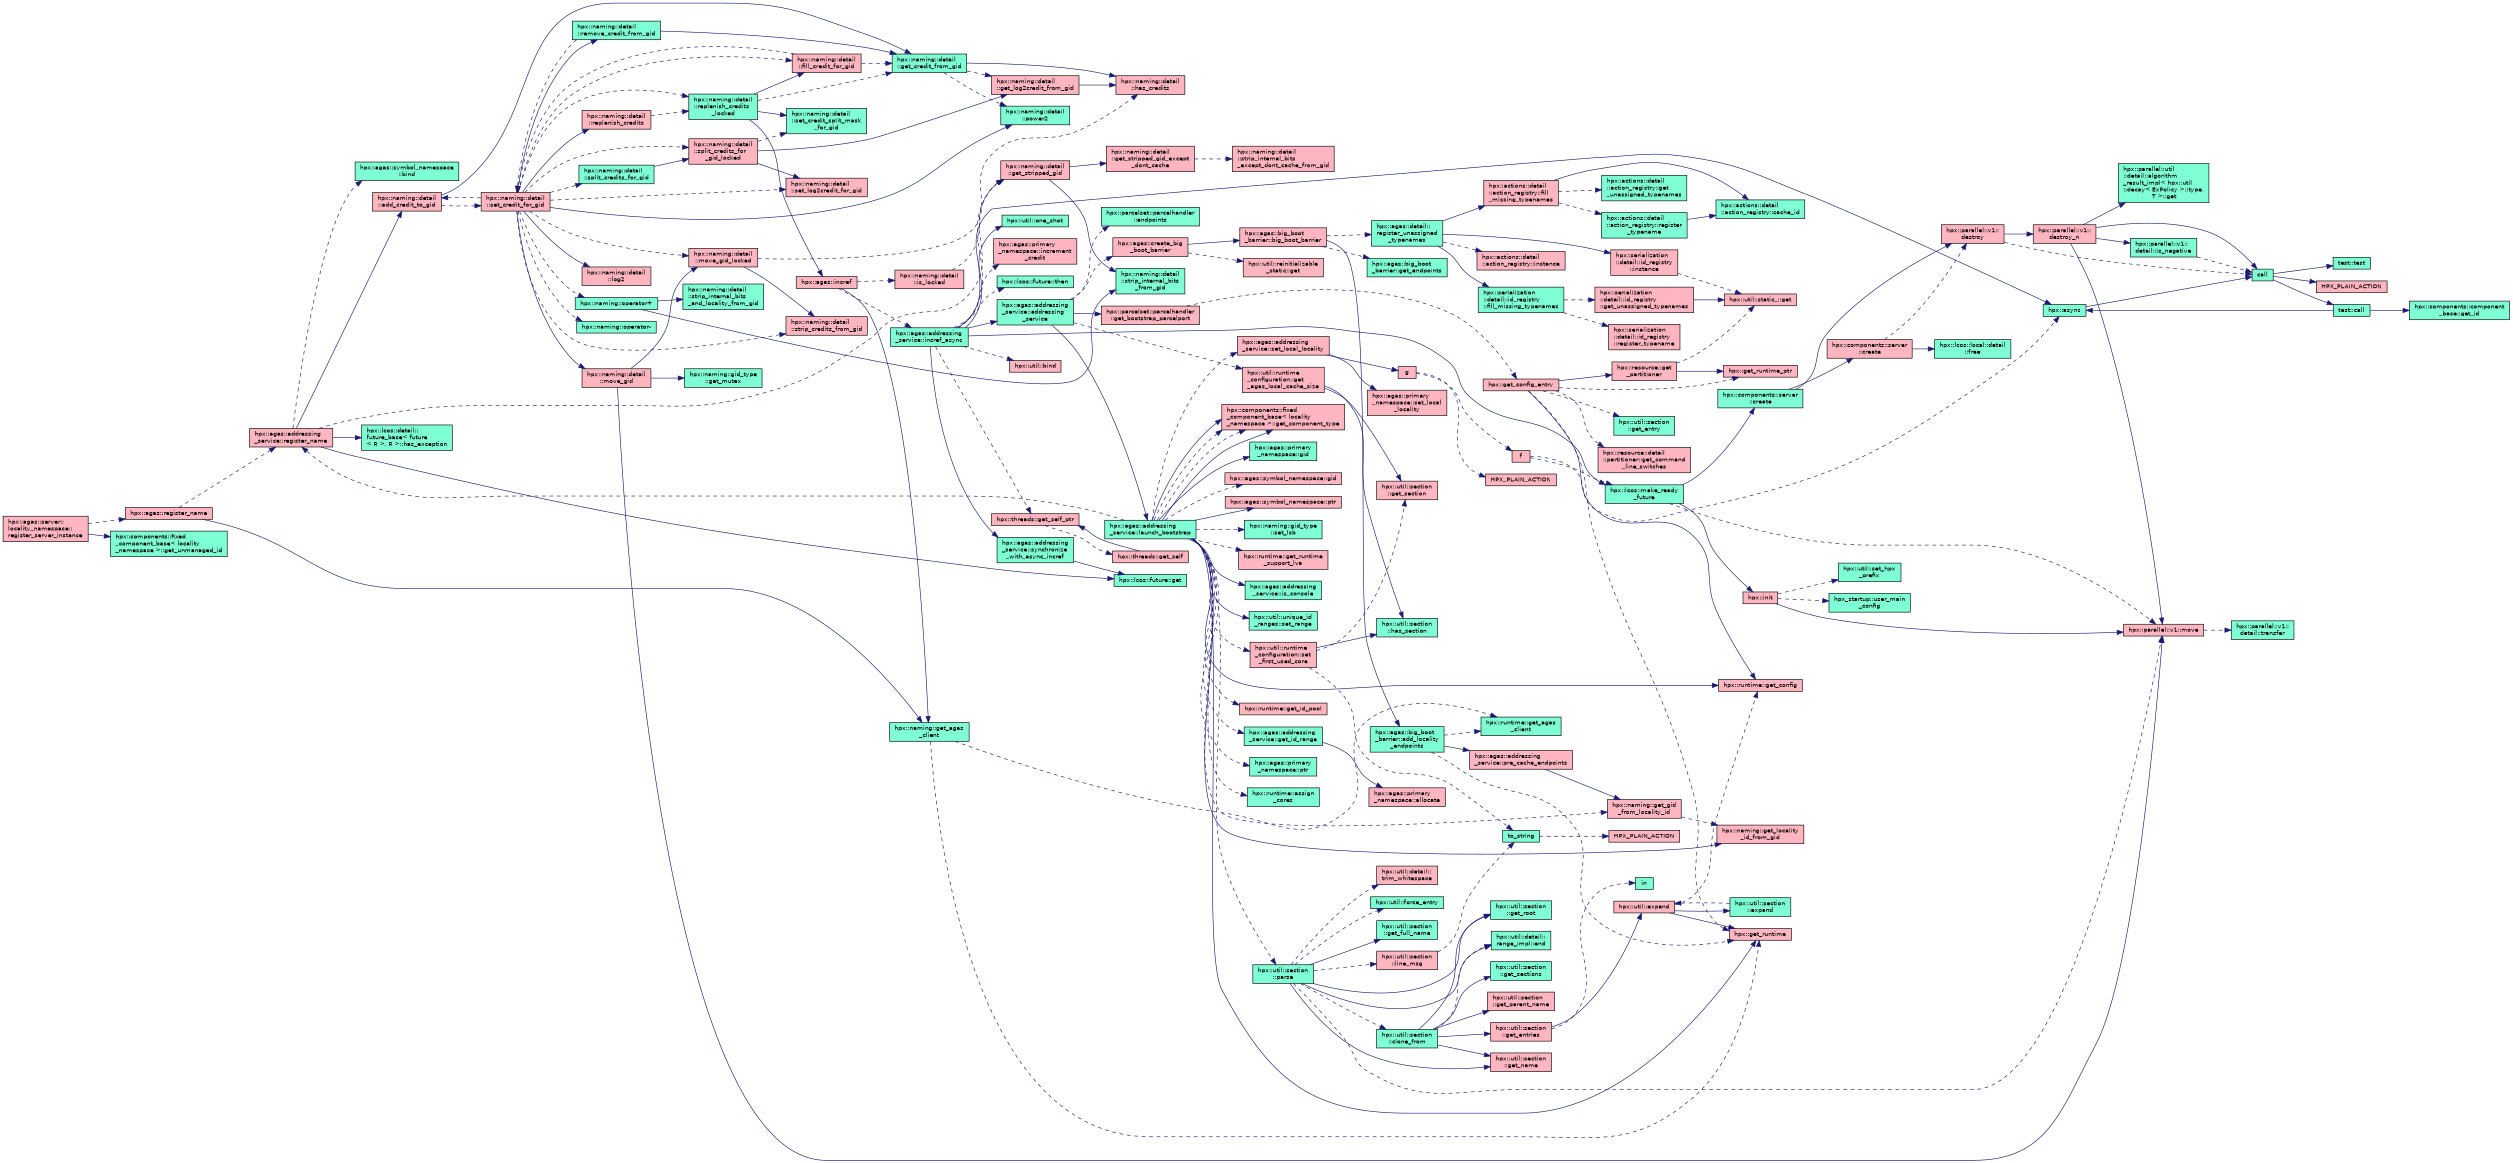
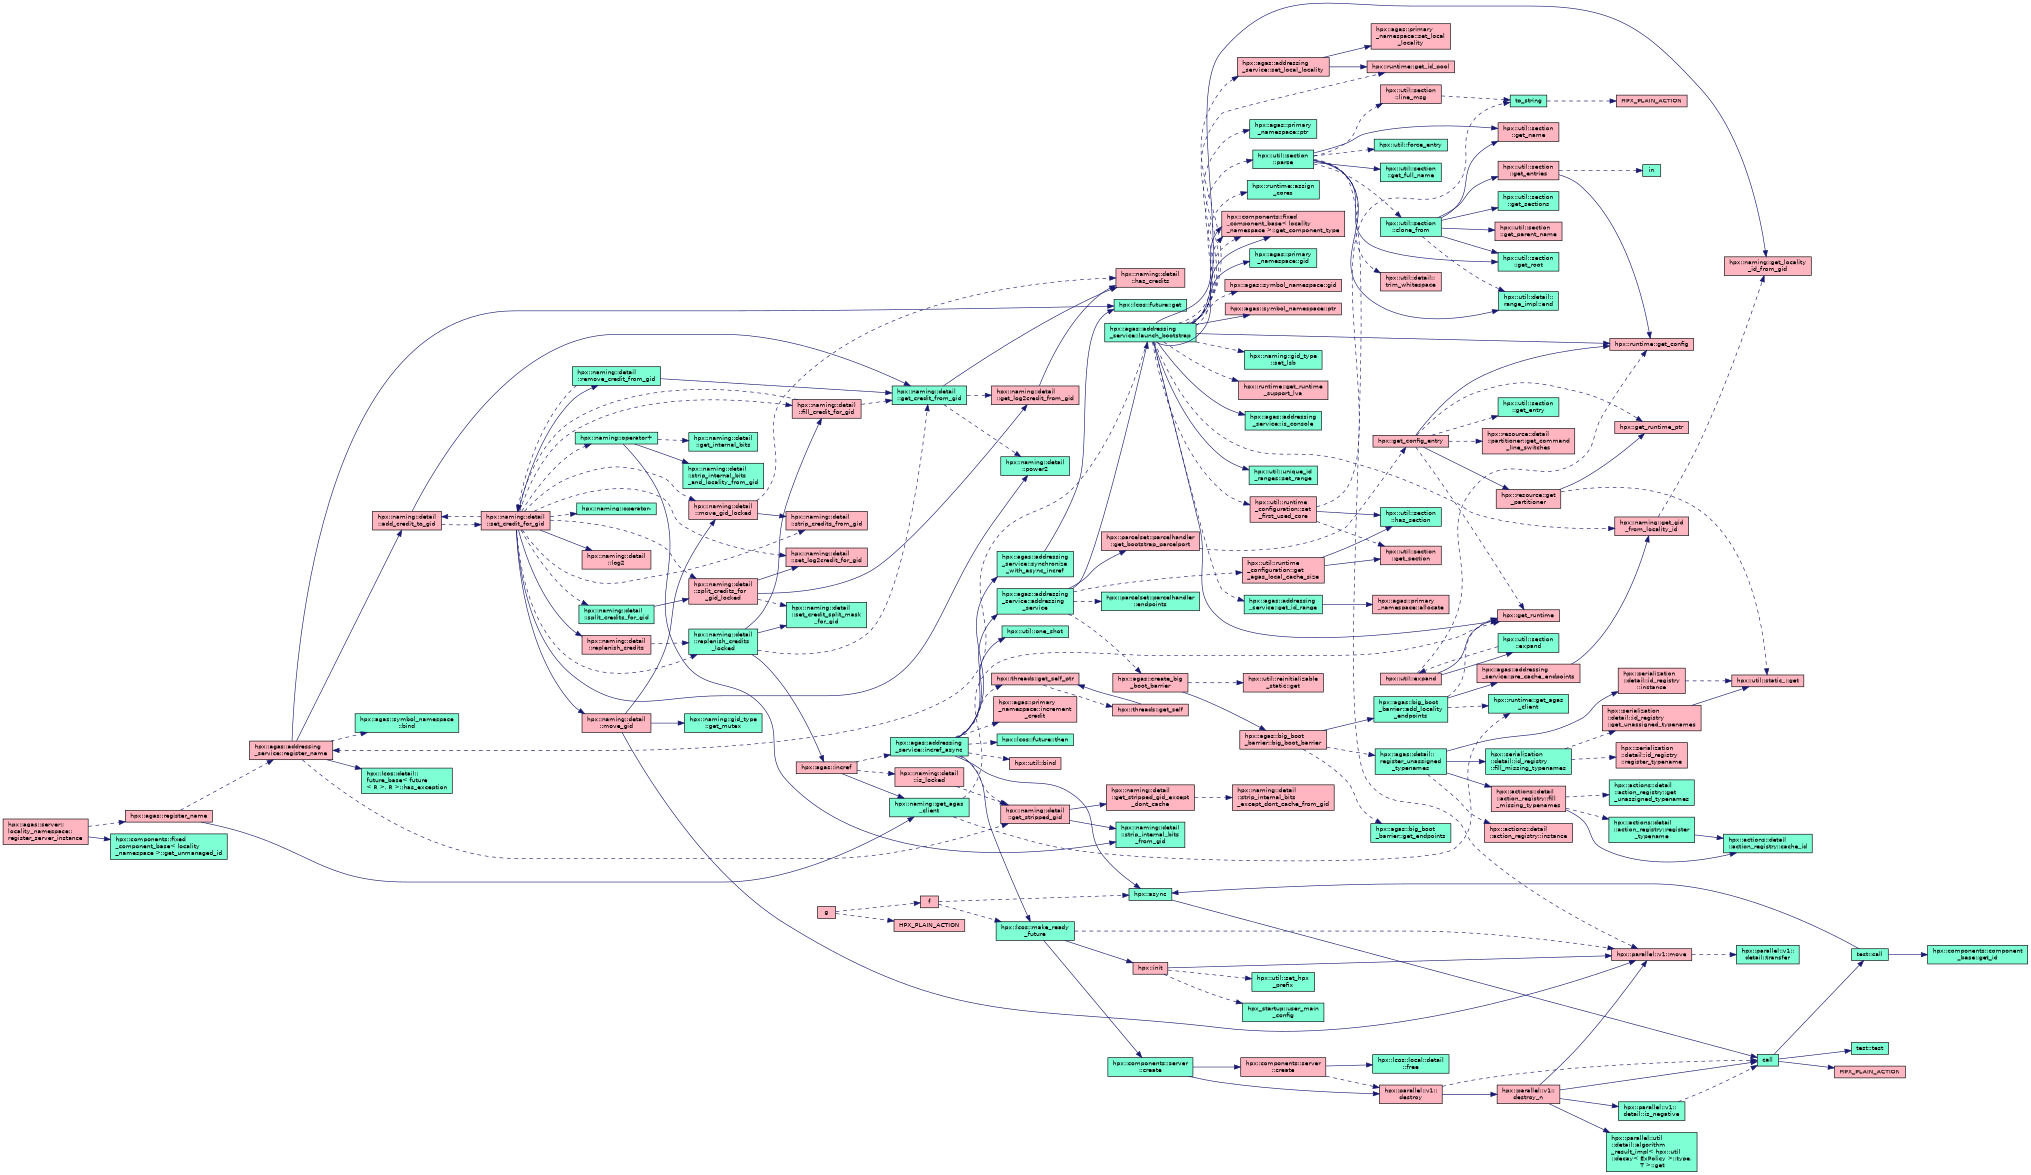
edge "hpx::agas::addressing _service::set_local_locality" -> "g": now "hpx::agas::addressing _service::set_local_locality" -> "hpx::runtime::get_id_pool"
node "hpx::naming::detail ::get_internal_bits": added
edge "hpx::util::section ::get_entries" -> "hpx::util::expand": now "hpx::util::section ::get_entries" -> "hpx::runtime::get_config"
